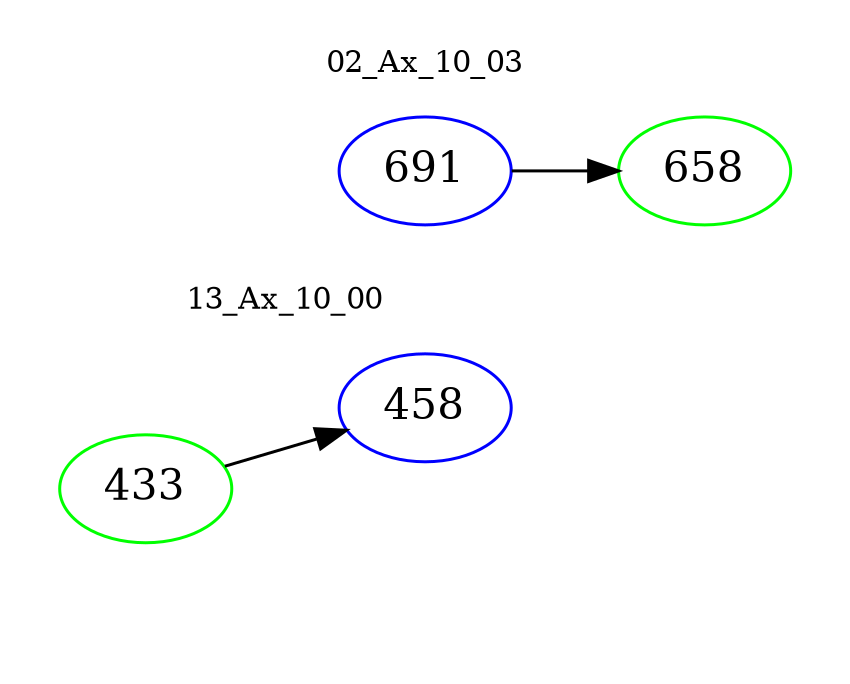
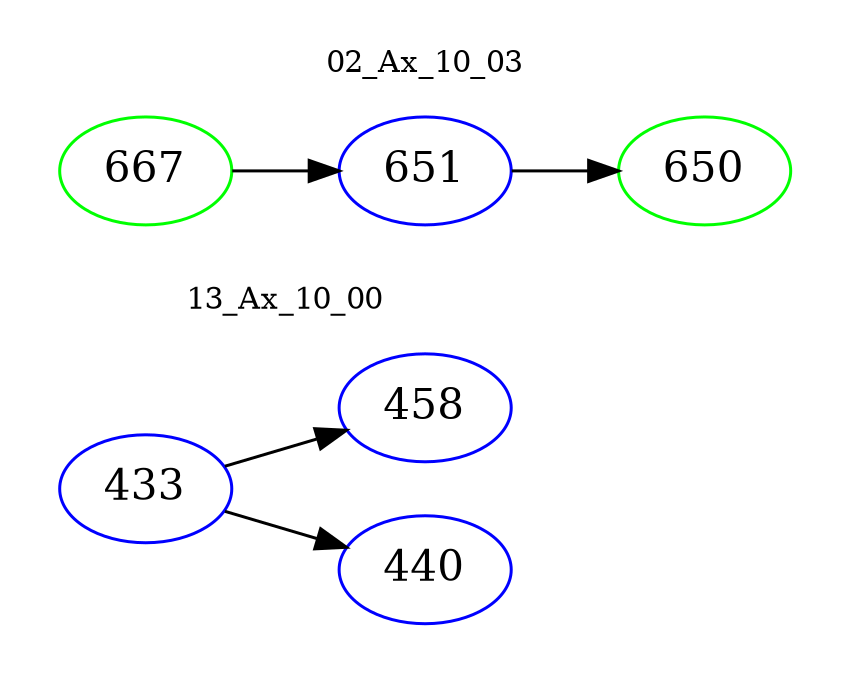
node "667": added
node "691": label "691" -> "651"
node "658": label "658" -> "650"
node "433": color green -> blue
node "440": added
